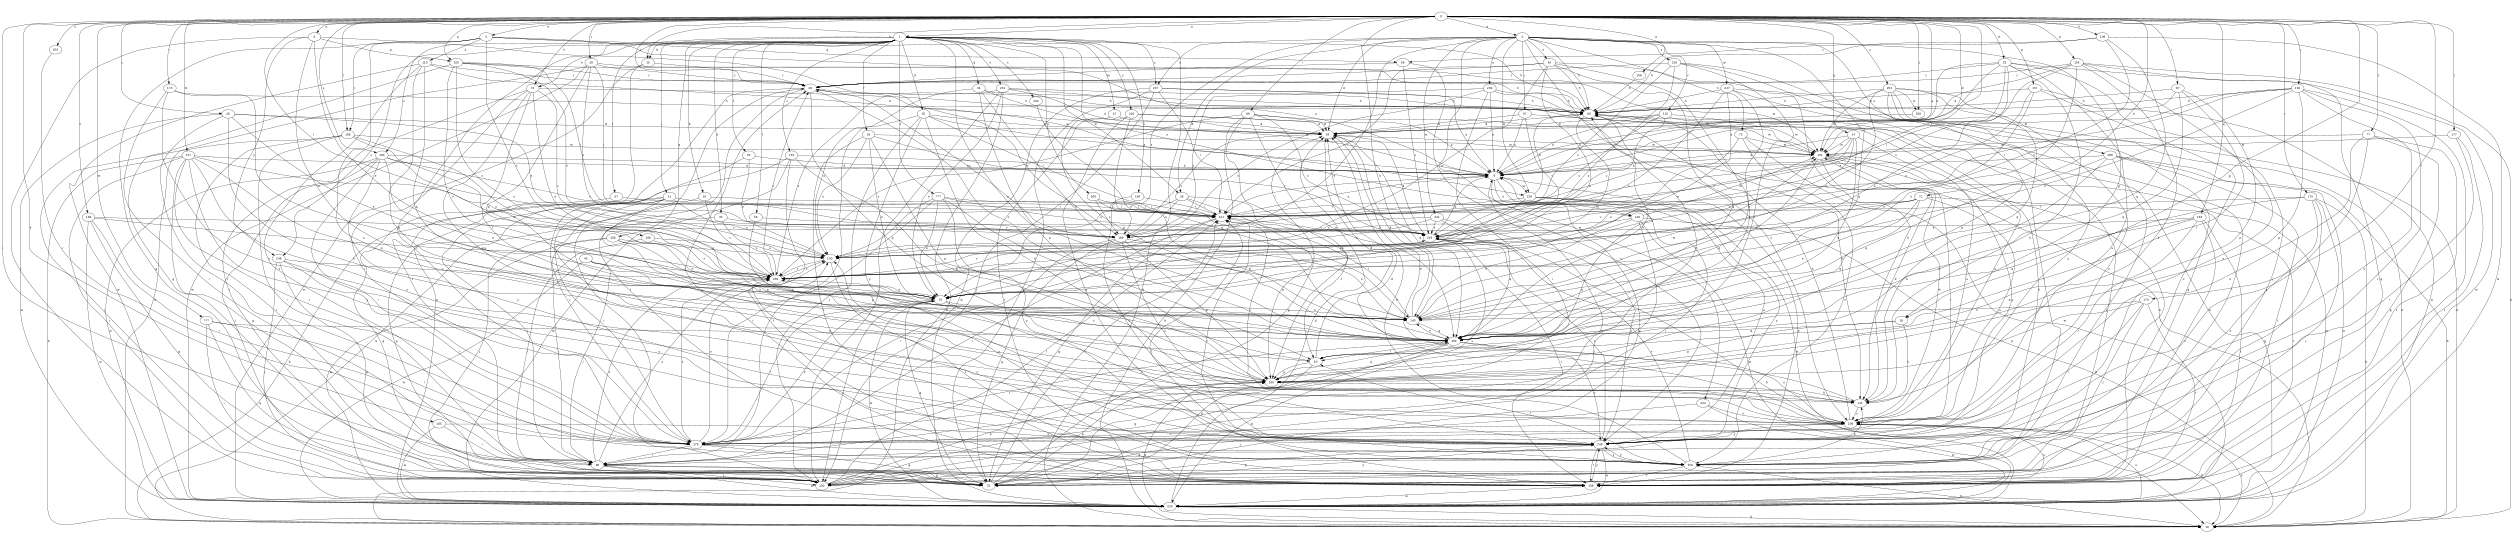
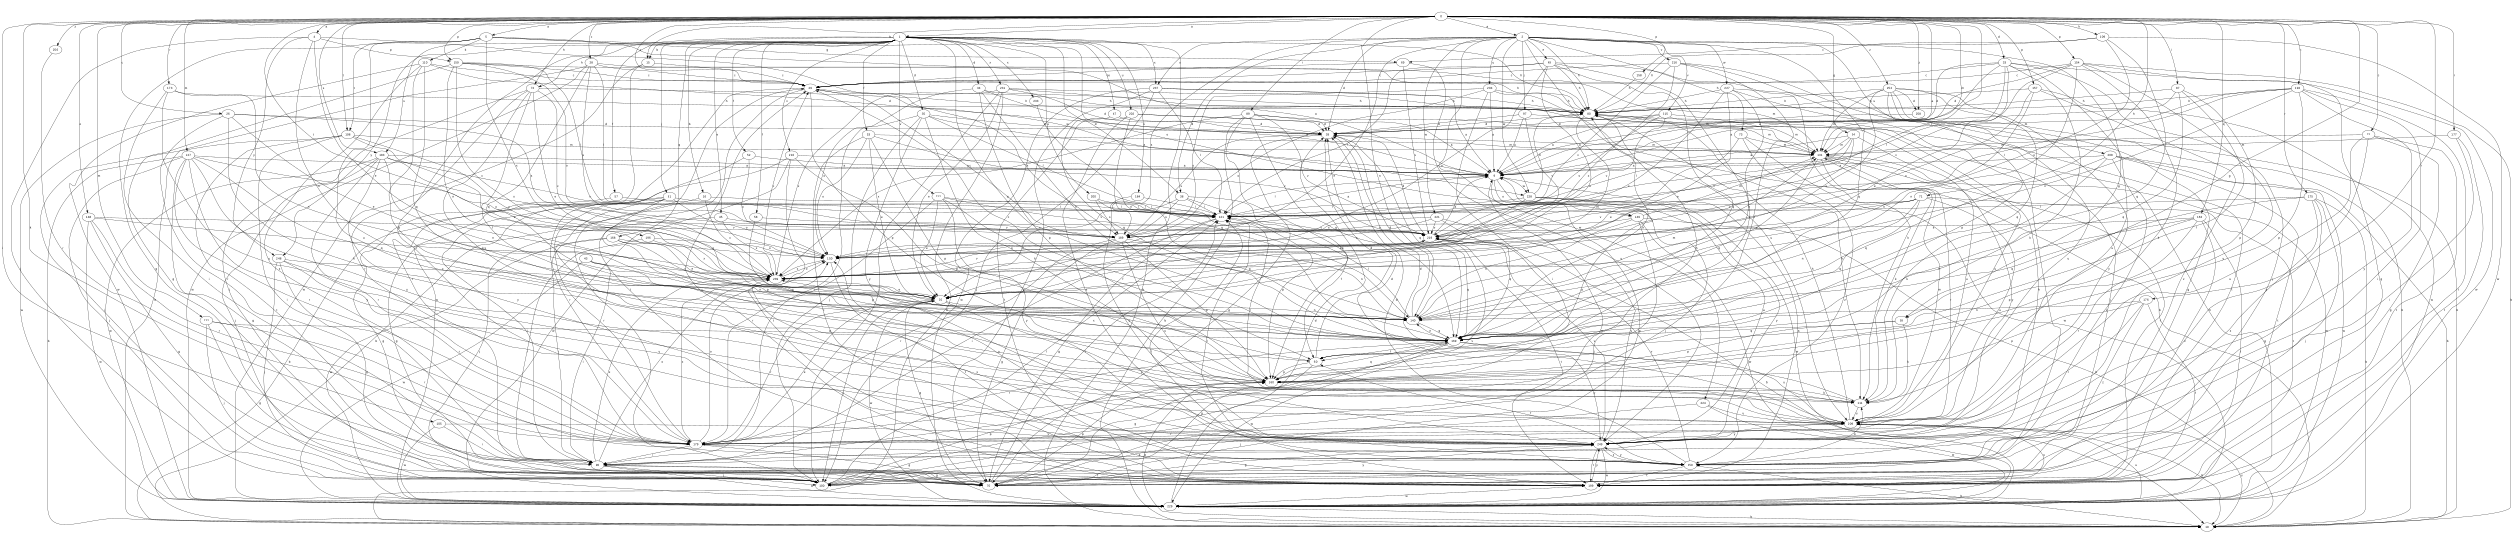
edge "212" -> "150": now "219" -> "150"
edge "64" -> "169": now "219" -> "169"
edge "70" -> "39": reversed
